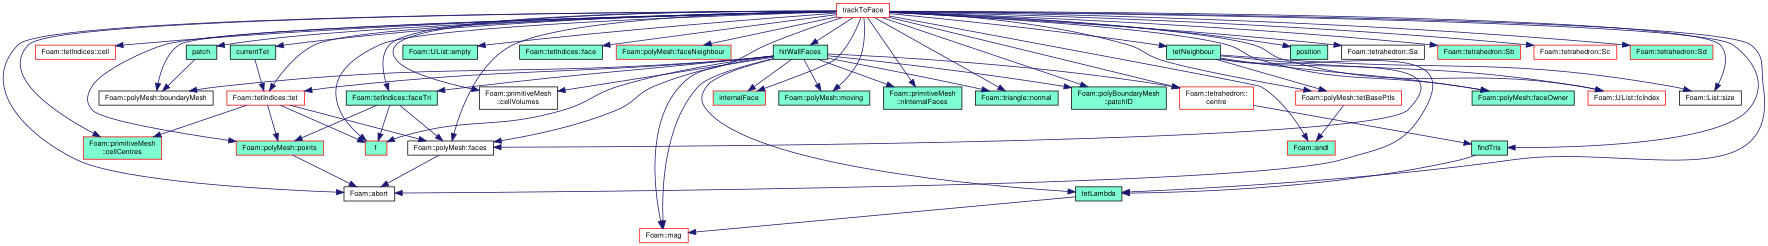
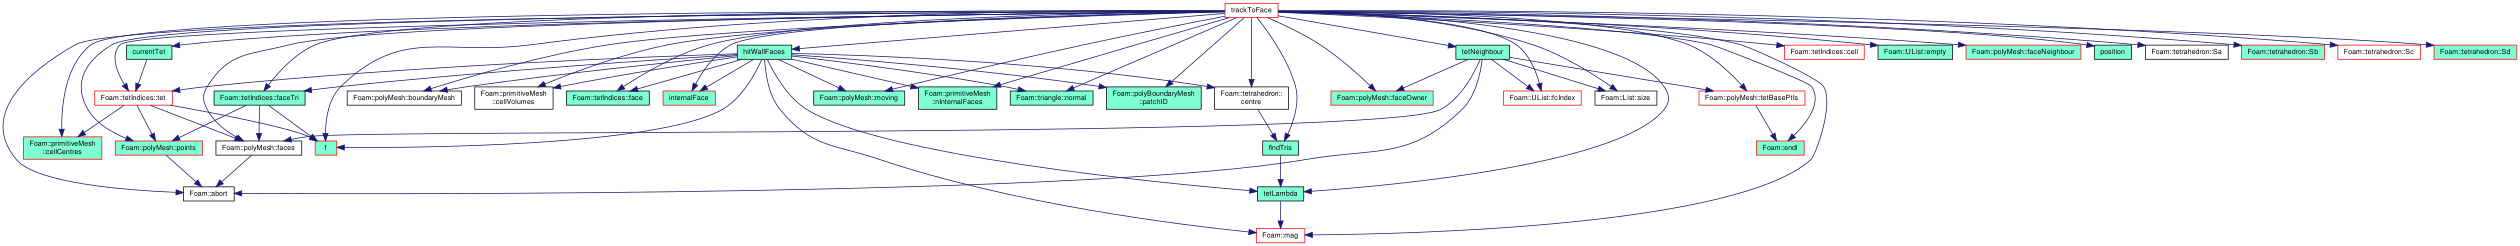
node "patch": removed
edge "hitWallFaces" -> "Foam::polyMesh::faces": now "hitWallFaces" -> "Foam::tetIndices::face"
node "Foam::tetrahedron:: centre": color red -> black
node "Foam::polyMesh::faceOwner": color black -> red
